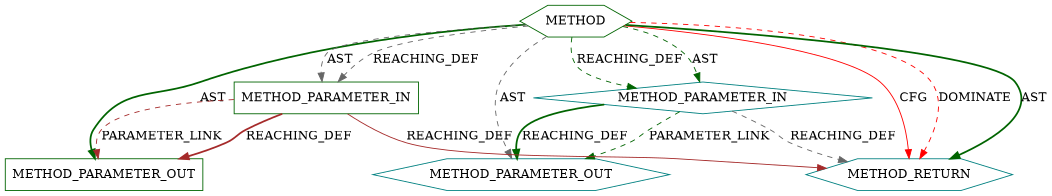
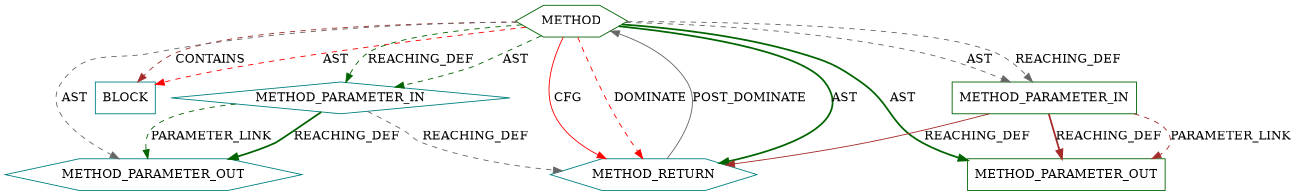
edge "METHOD_RETURN" -> "METHOD": added, label "POST_DOMINATE"
node "BLOCK": added
